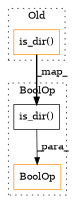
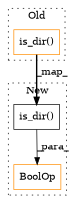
cluster "BoolOp": label "BoolOp" -> "New"
